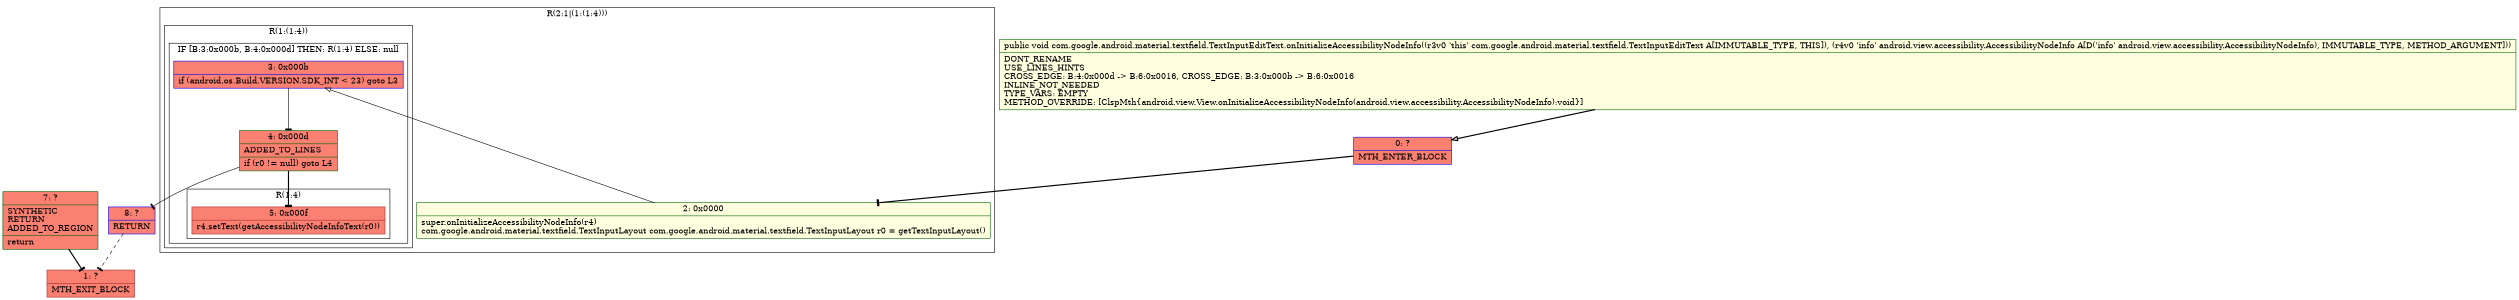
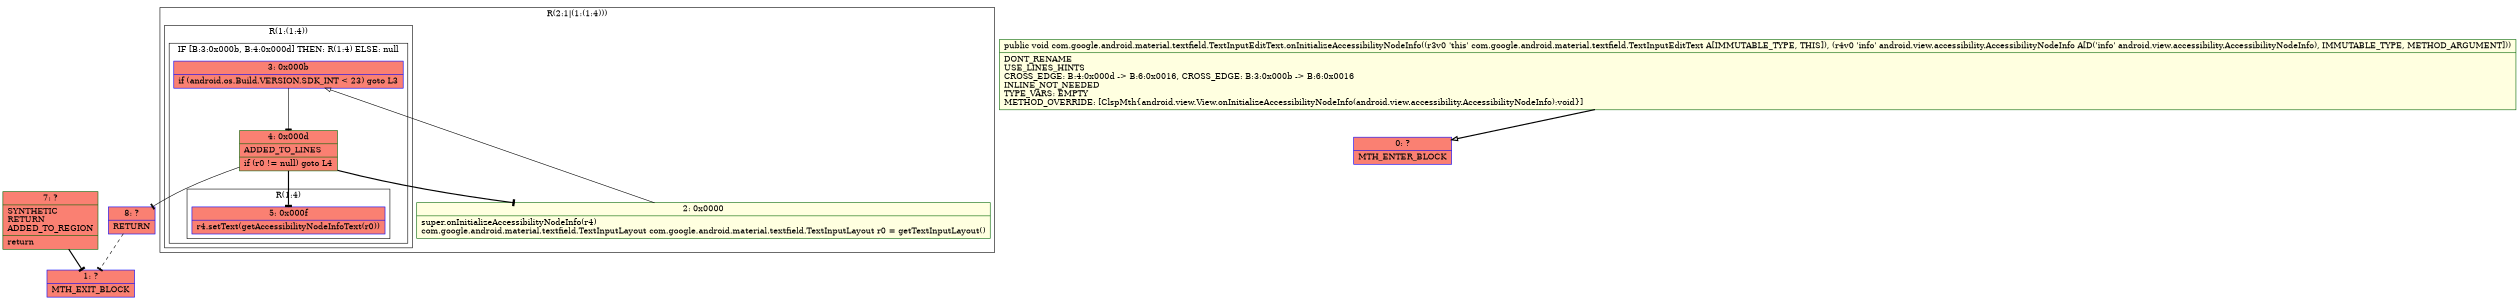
edge "0: ?" -> "2: 0x0000": now "4: 0x000d" -> "2: 0x0000"
node "5: 0x000f": color brown -> blue
node "1: ?": color brown -> blue
